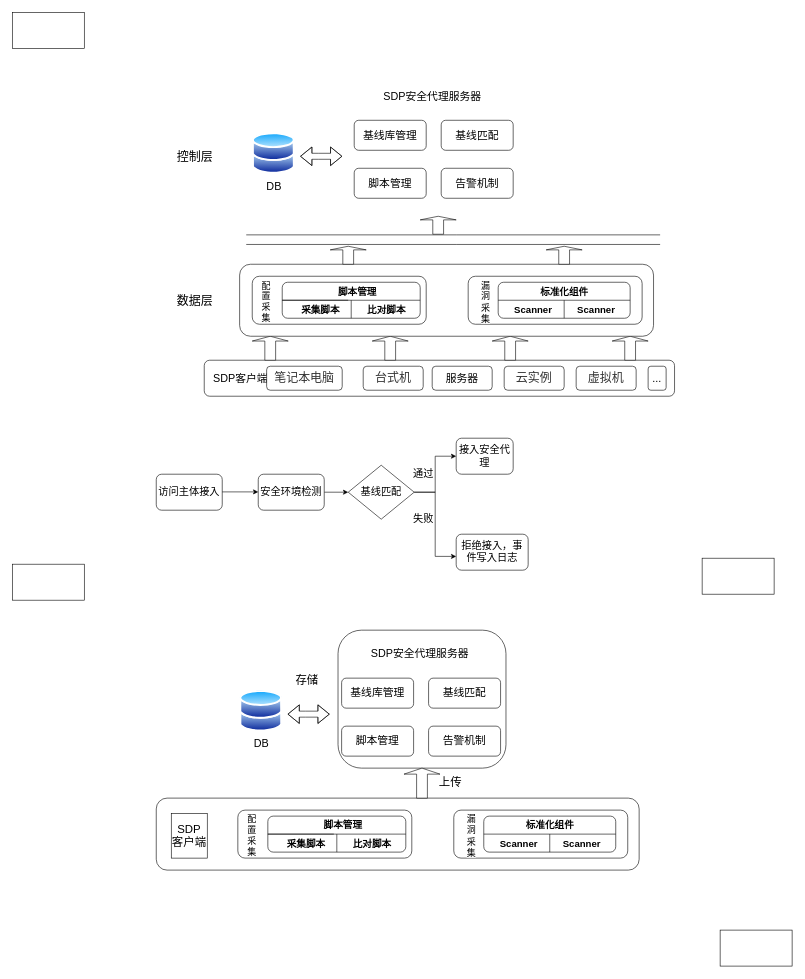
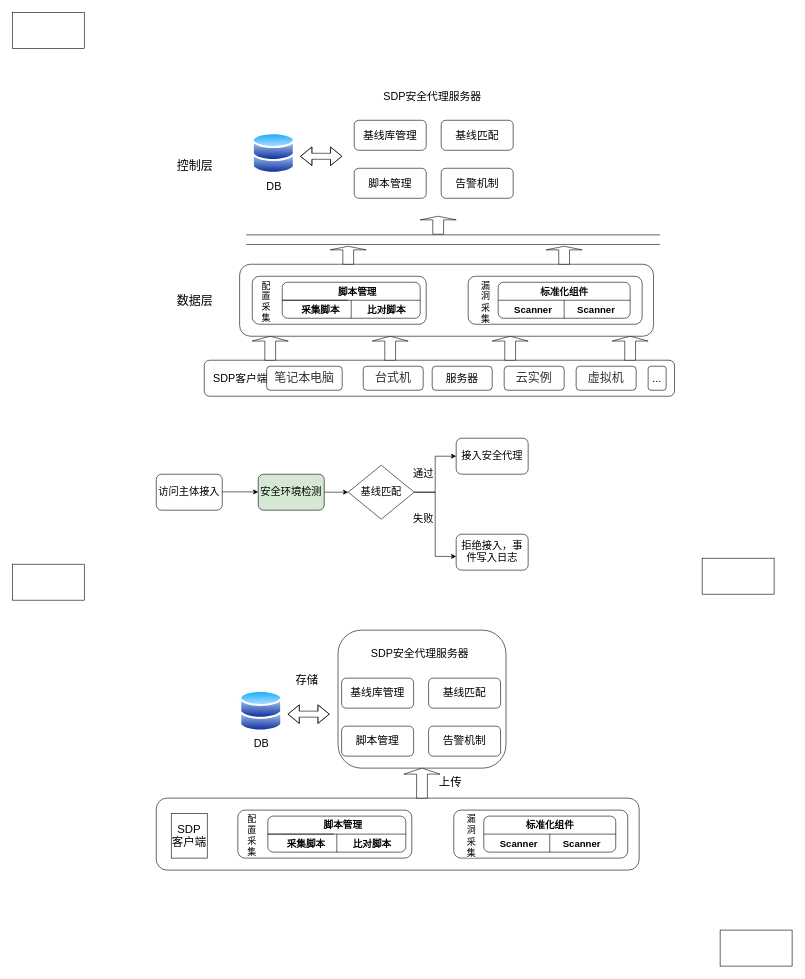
node "控制层": moved (195, 156) -> (195, 165)
node "接入安全代理": size 57x36 -> 72x36
node "安全环境检测": fillcolor #ffffff -> #d5e8d4
